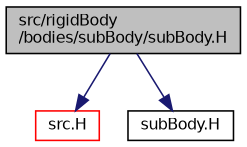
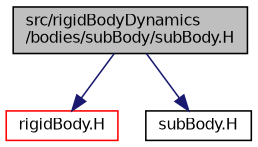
node "src/rigidBody /bodies/subBody/subBody.H": label "src/rigidBody /bodies/subBody/subBody.H" -> "src/rigidBodyDynamics /bodies/subBody/subBody.H"
node "src.H": label "src.H" -> "rigidBody.H"
